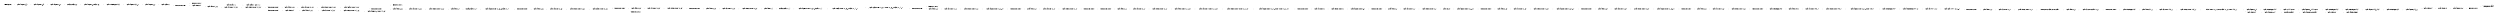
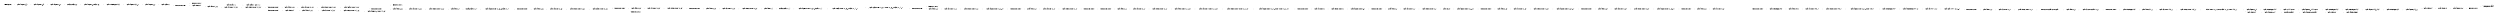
node "(<operator>.indirection,*(_WORD *)(v12 + 52))": removed
node "(UNKNOWN,const struct sockaddr *,const struct sockaddr *)": label "(UNKNOWN,const struct sockaddr *,const struct sockaddr *)" -> "(UNKNOWN,const struct sockaddr *,const struct equals *)"
